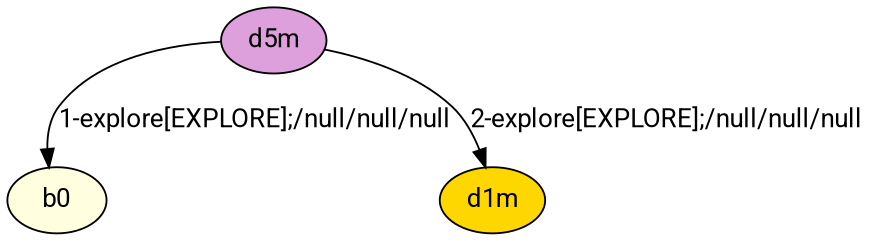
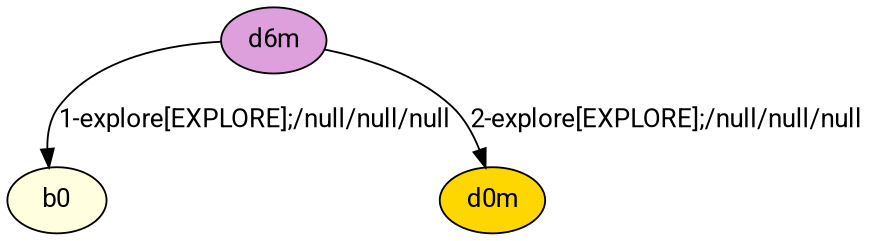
node "d5m": label "d5m" -> "d6m"
node "d1m": label "d1m" -> "d0m"
